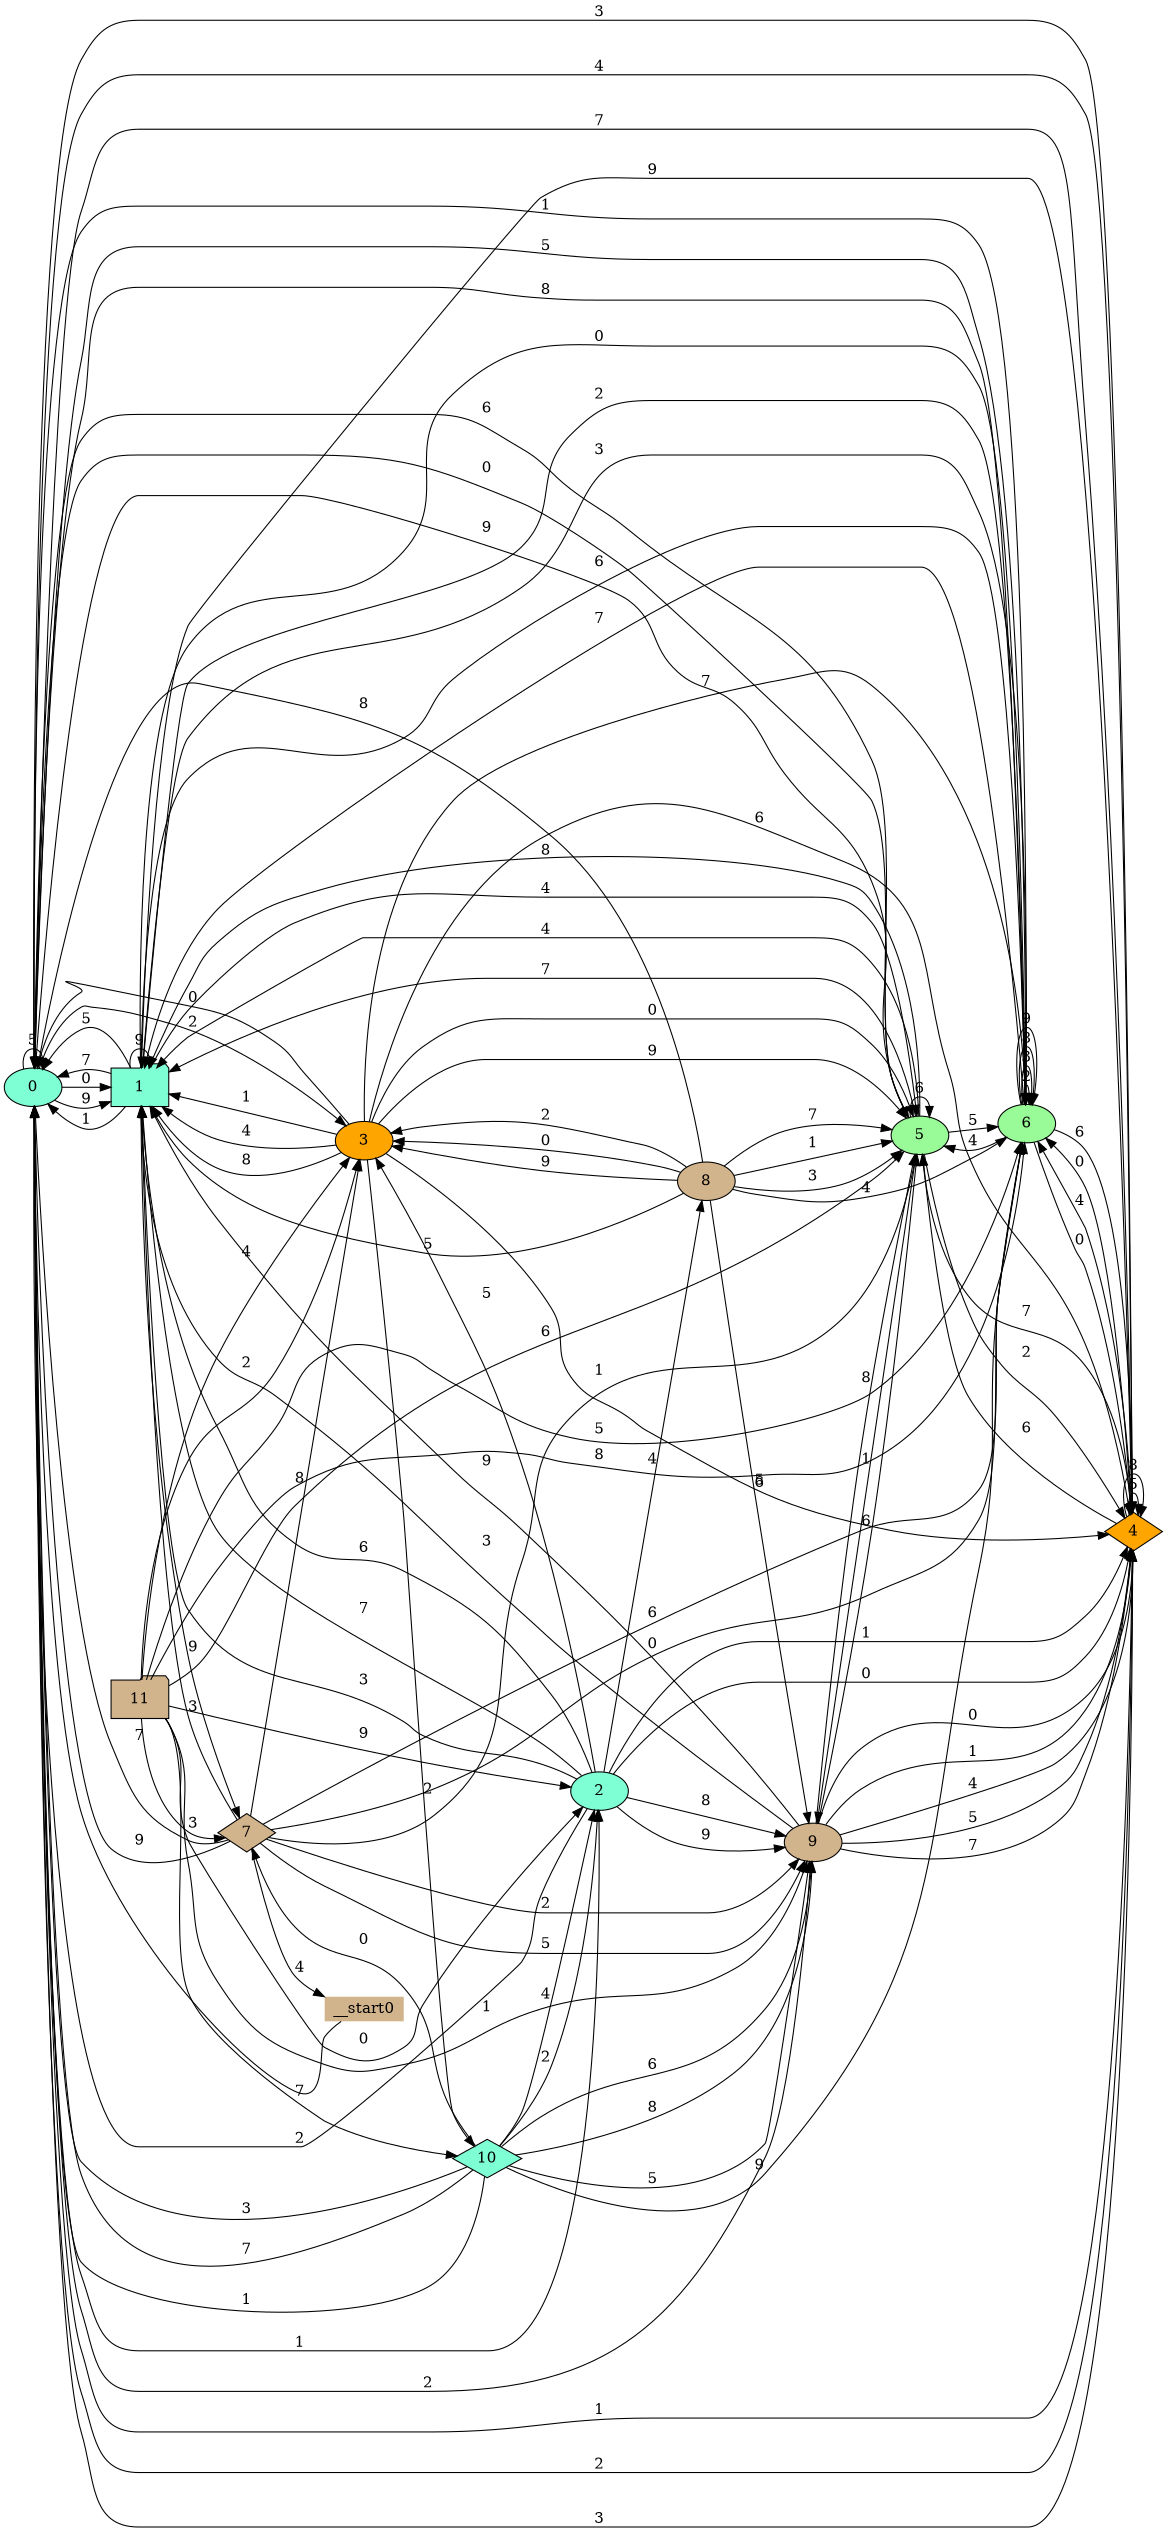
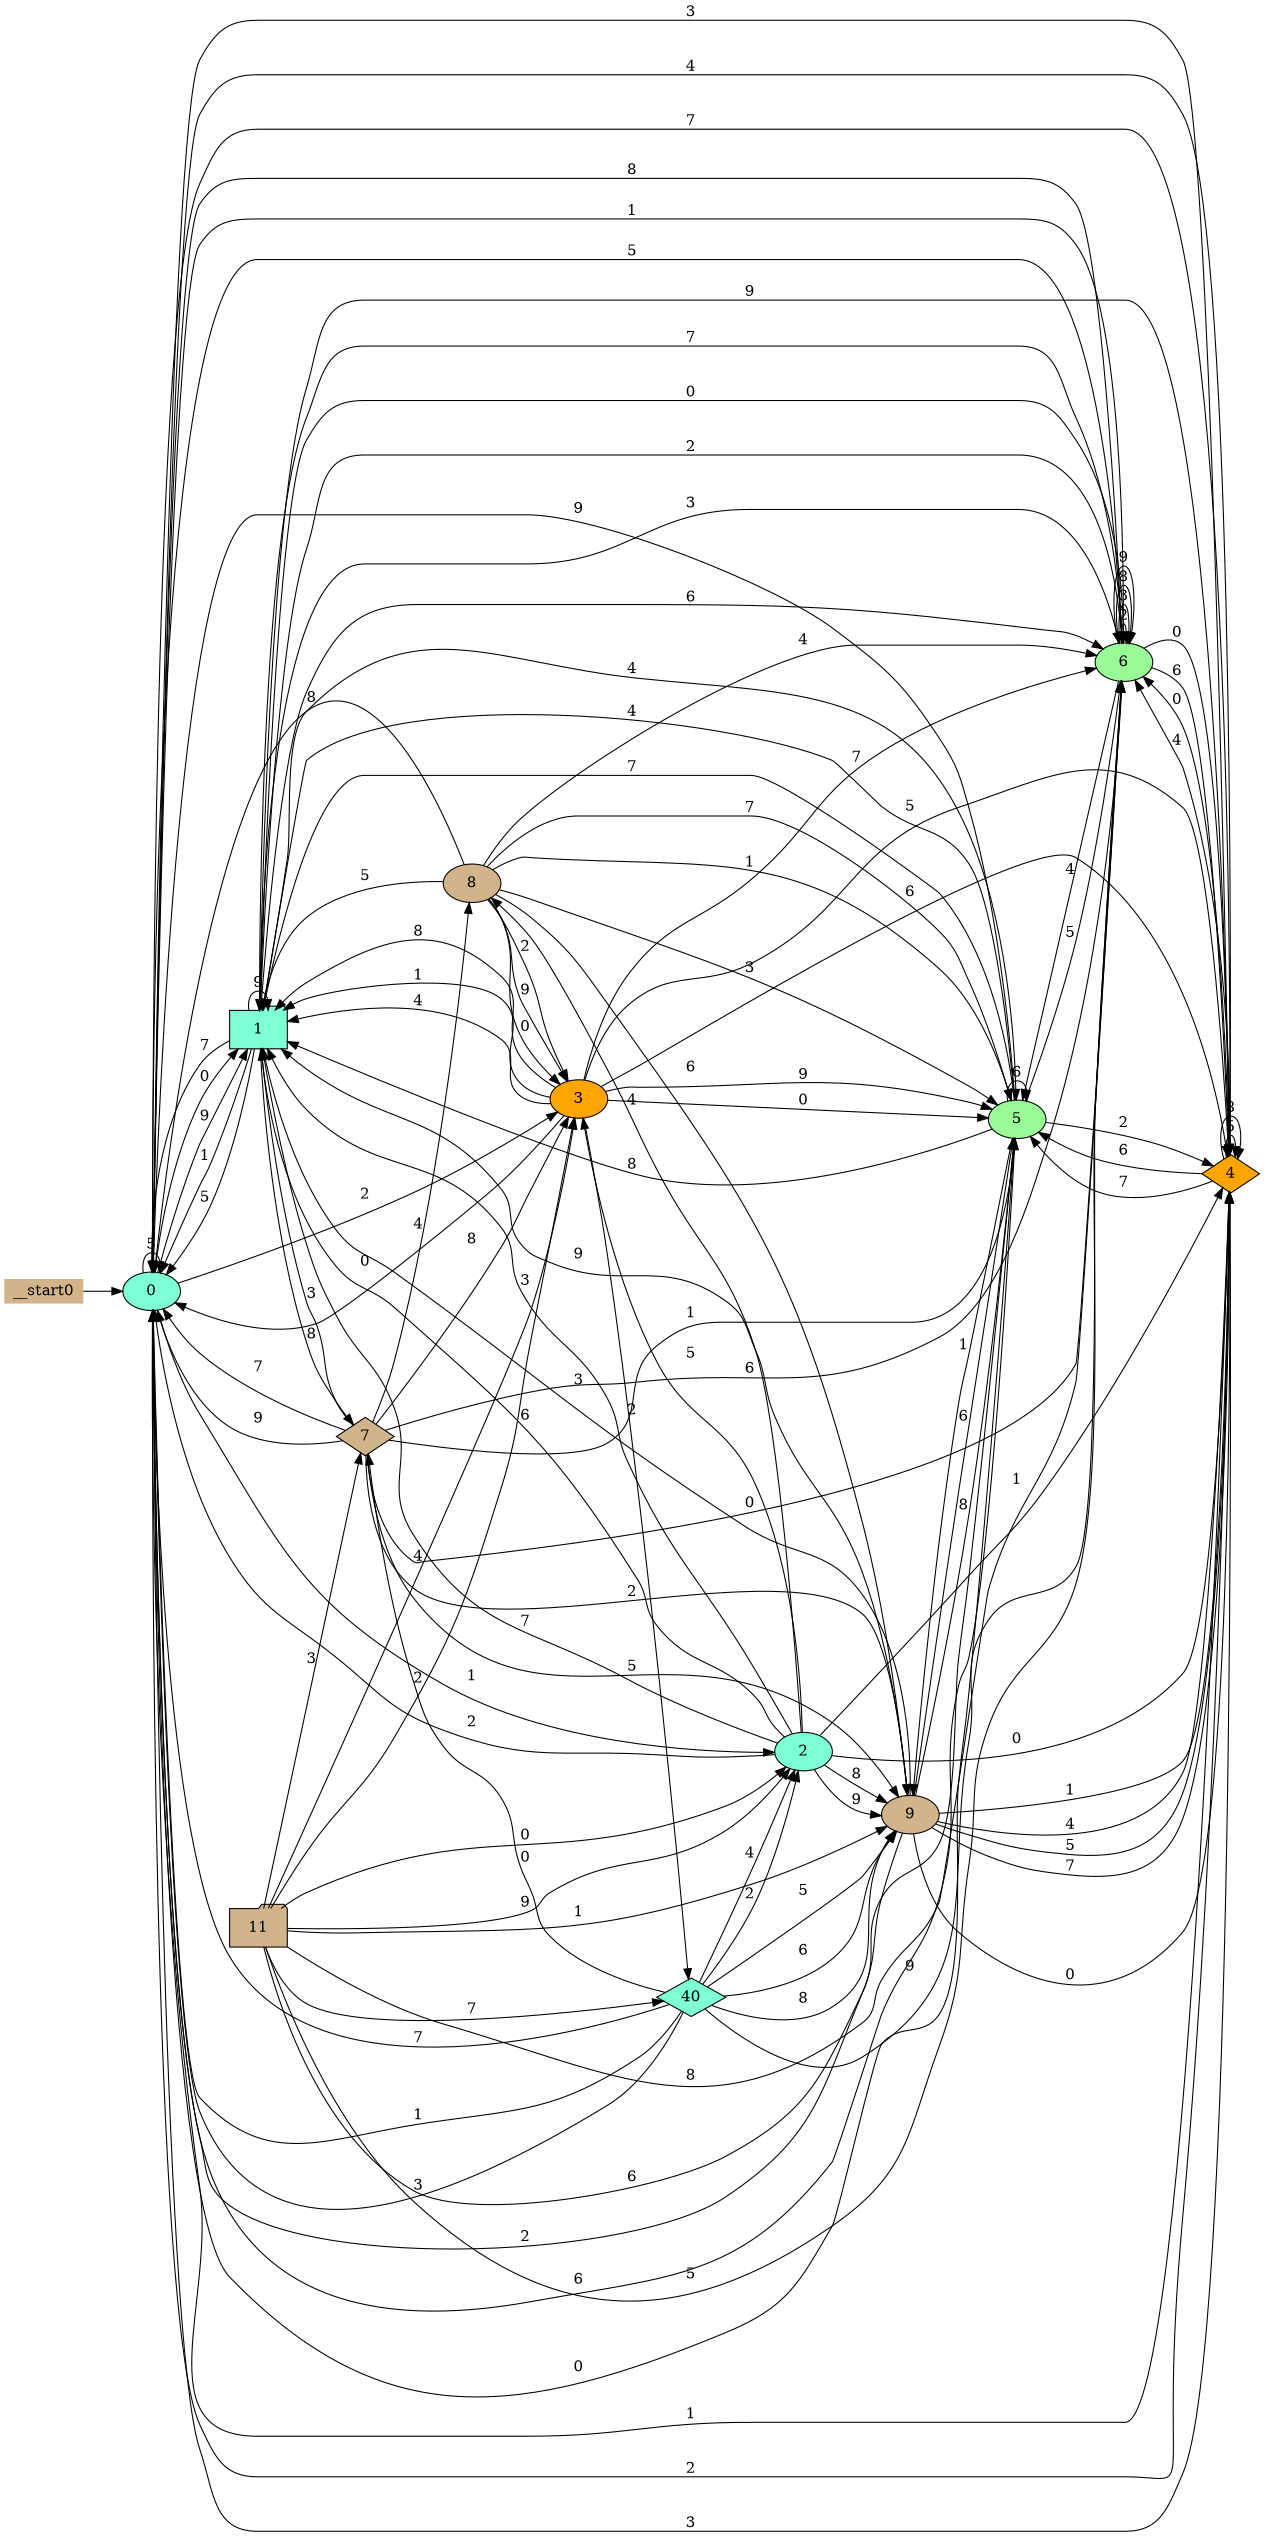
edge "1" -> "7": label "9" -> "8"
edge "7" -> "__start0": now "7" -> "8"
node "10": label "10" -> "40"
